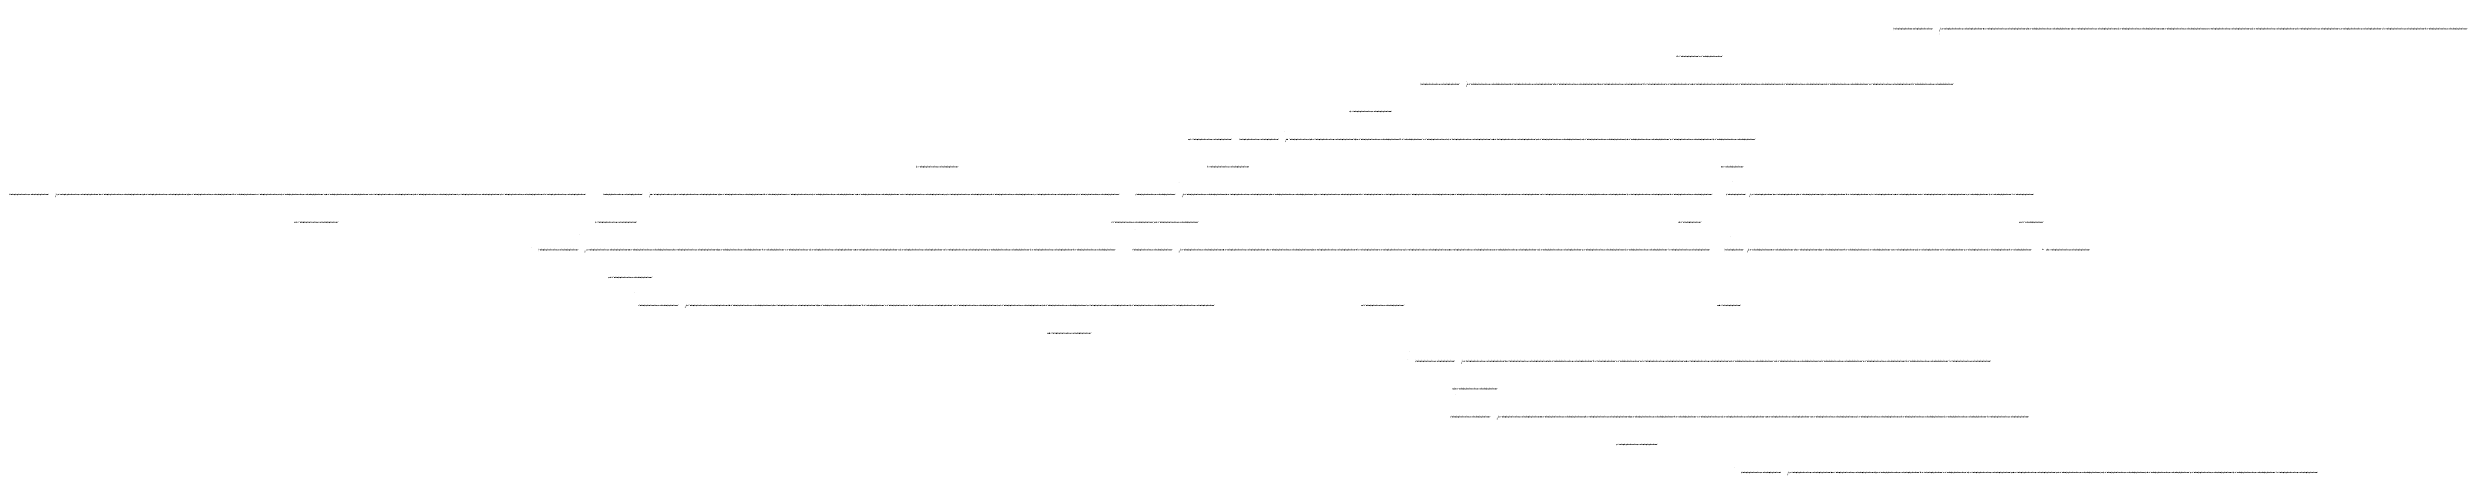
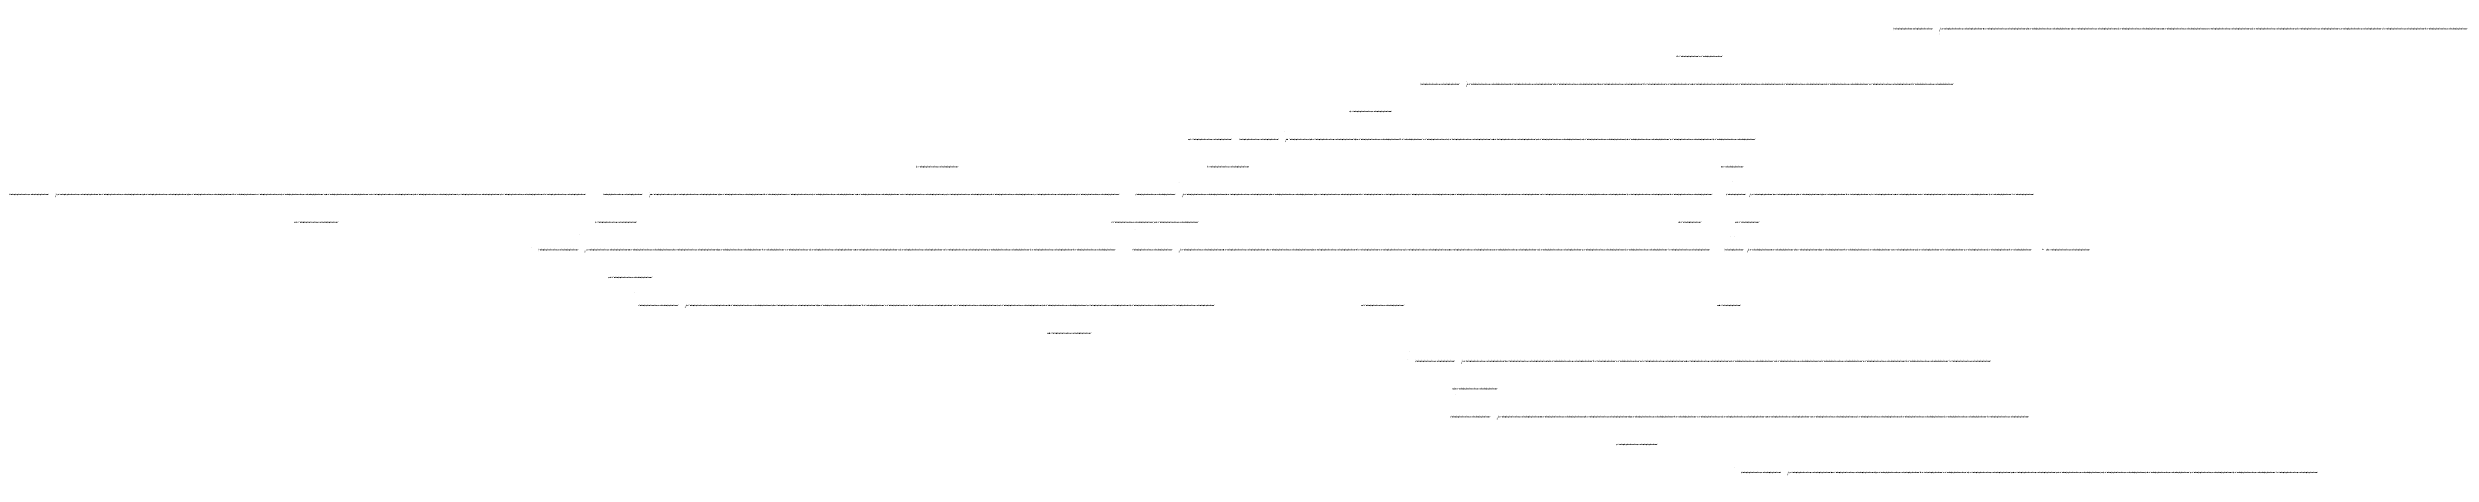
edge "5@[((DOL and COF and TEA and CAP and TON and not EUR))]" -> "__and0": now "5@[((DOL and COF and TEA and CAP and TON and not EUR))]" -> "8@[((DOL and COF and TEA and CAP and TON and not EUR))]"
